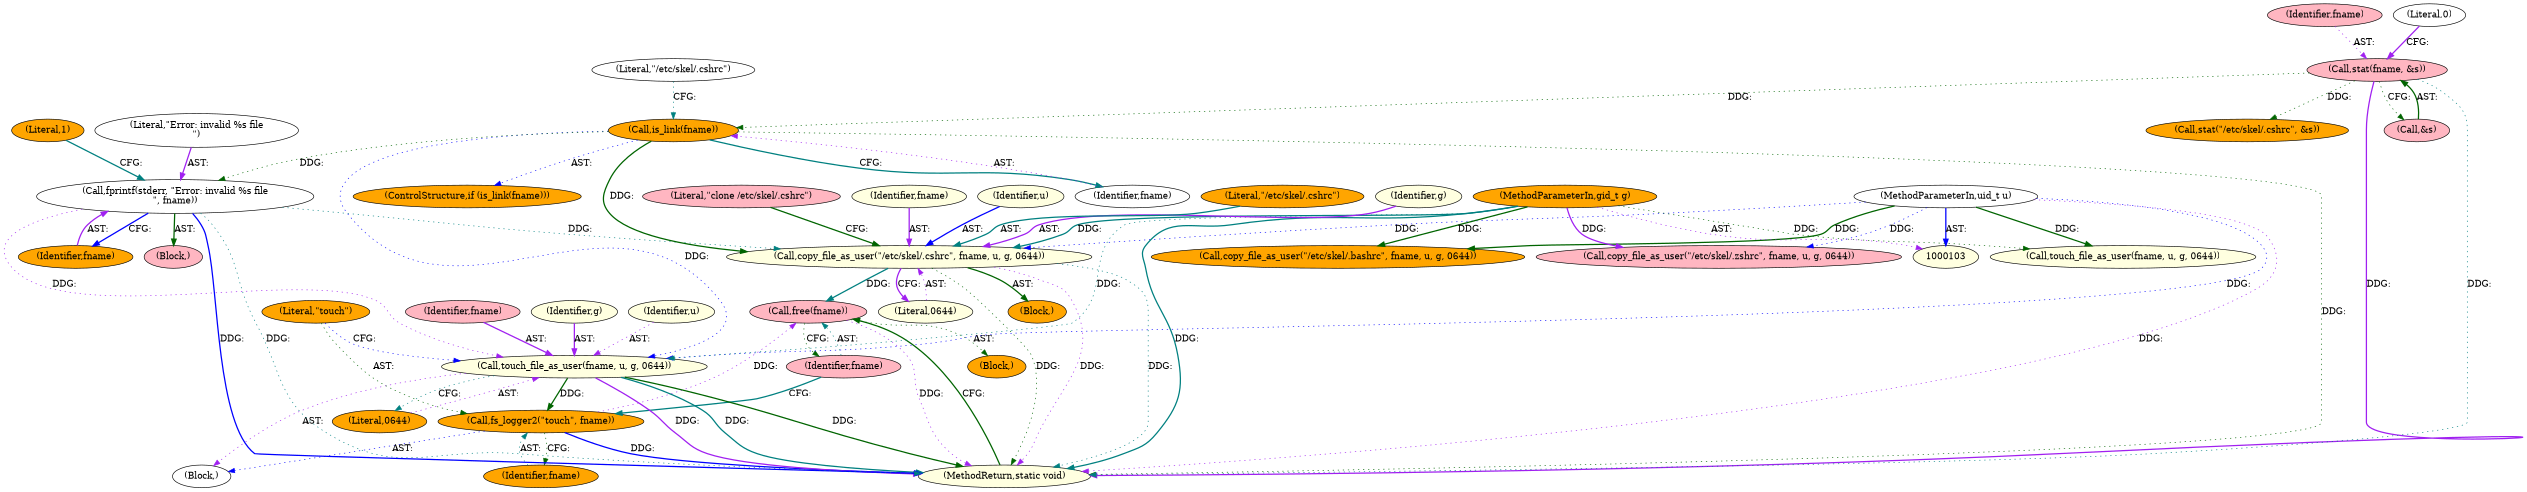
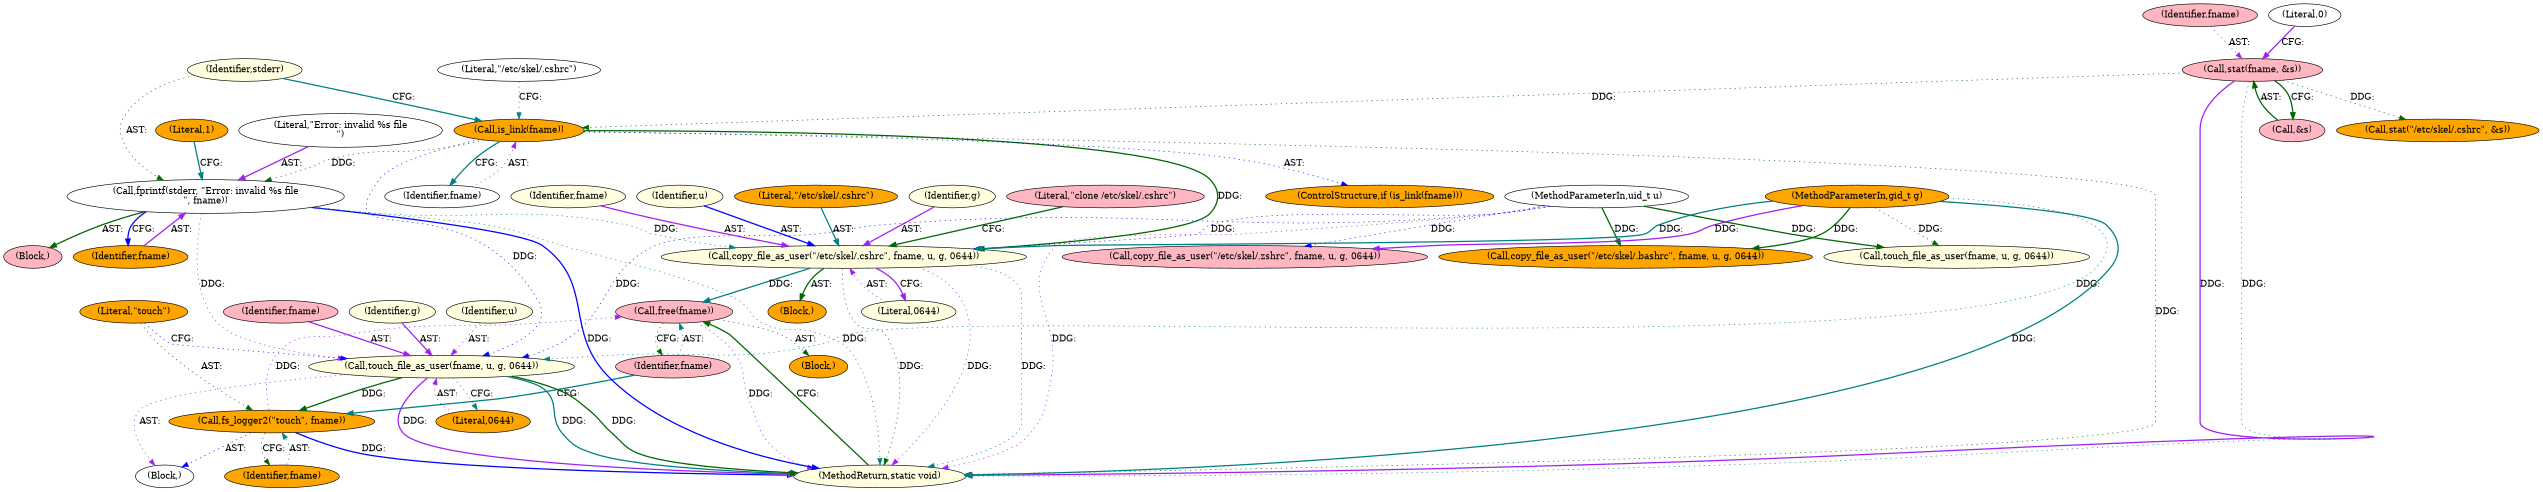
node "(Identifier,stderr)": added
edge "(Call,stat(fname, &s))" -> "(Call,&s)": style dotted -> bold
node "1000103": removed
